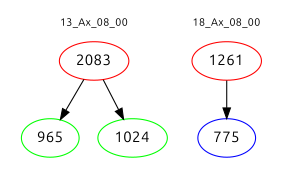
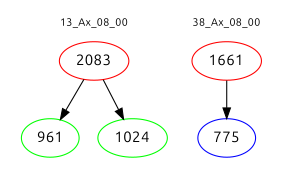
cluster "18_Ax_08_00": label "18_Ax_08_00" -> "38_Ax_08_00"
node "1261": label "1261" -> "1661"
node "965": label "965" -> "961"
